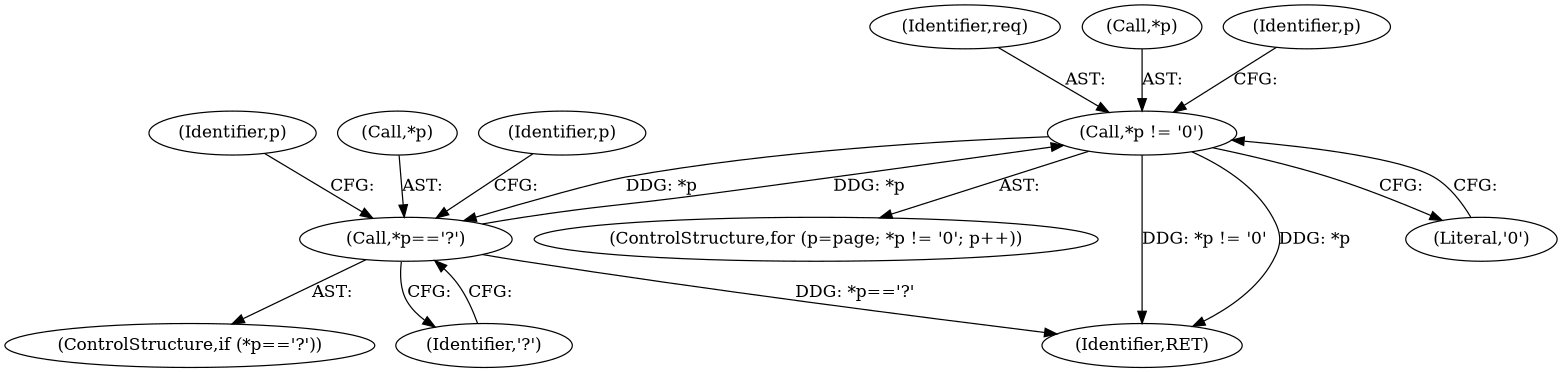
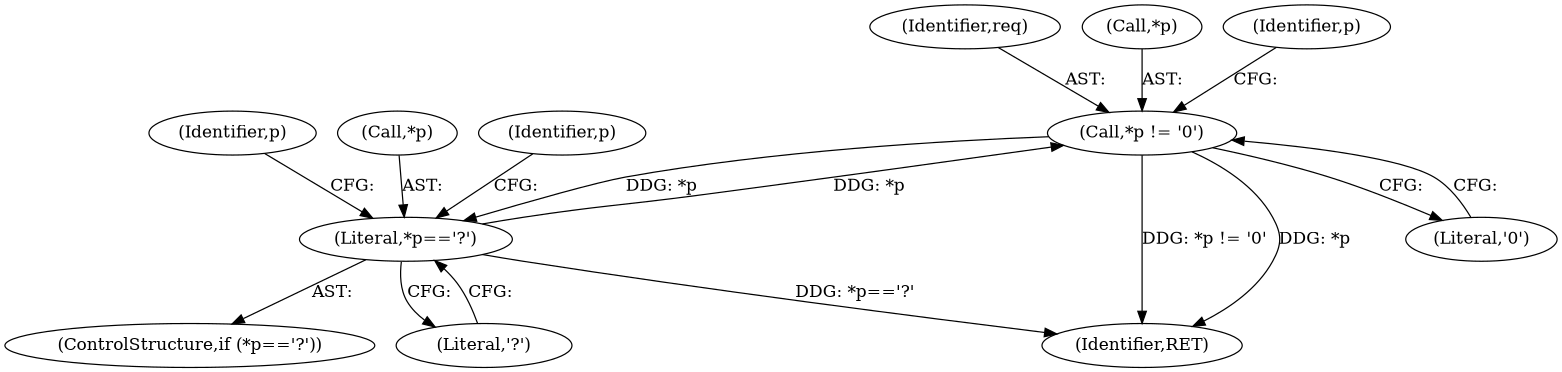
node "(Call,*p=='?')": label "(Call,*p=='?')" -> "(Literal,*p=='?')"
node "(ControlStructure,for (p=page; *p != '0'; p++))": removed
node "(Identifier,'?')": label "(Identifier,'?')" -> "(Literal,'?')"
